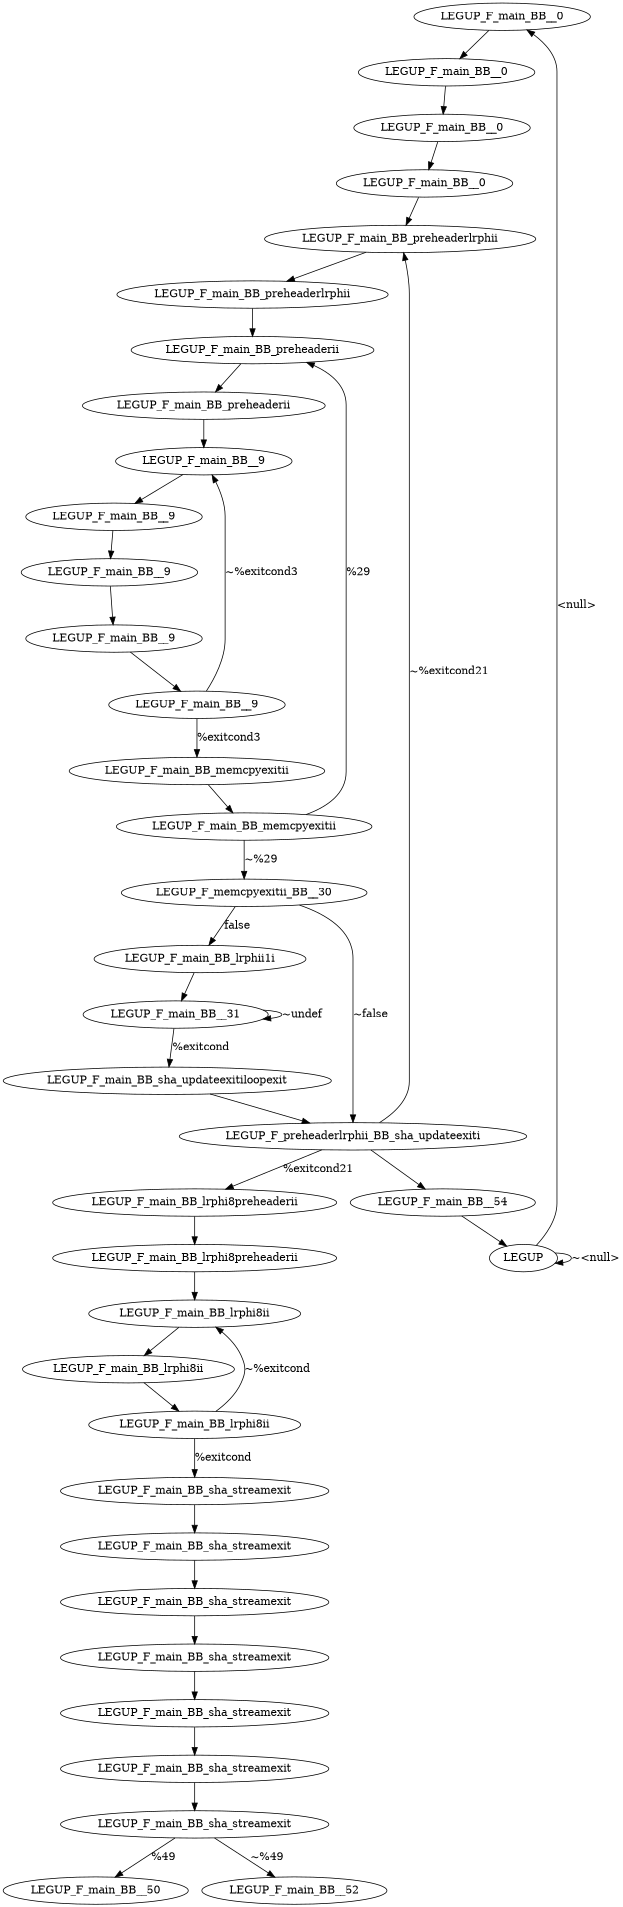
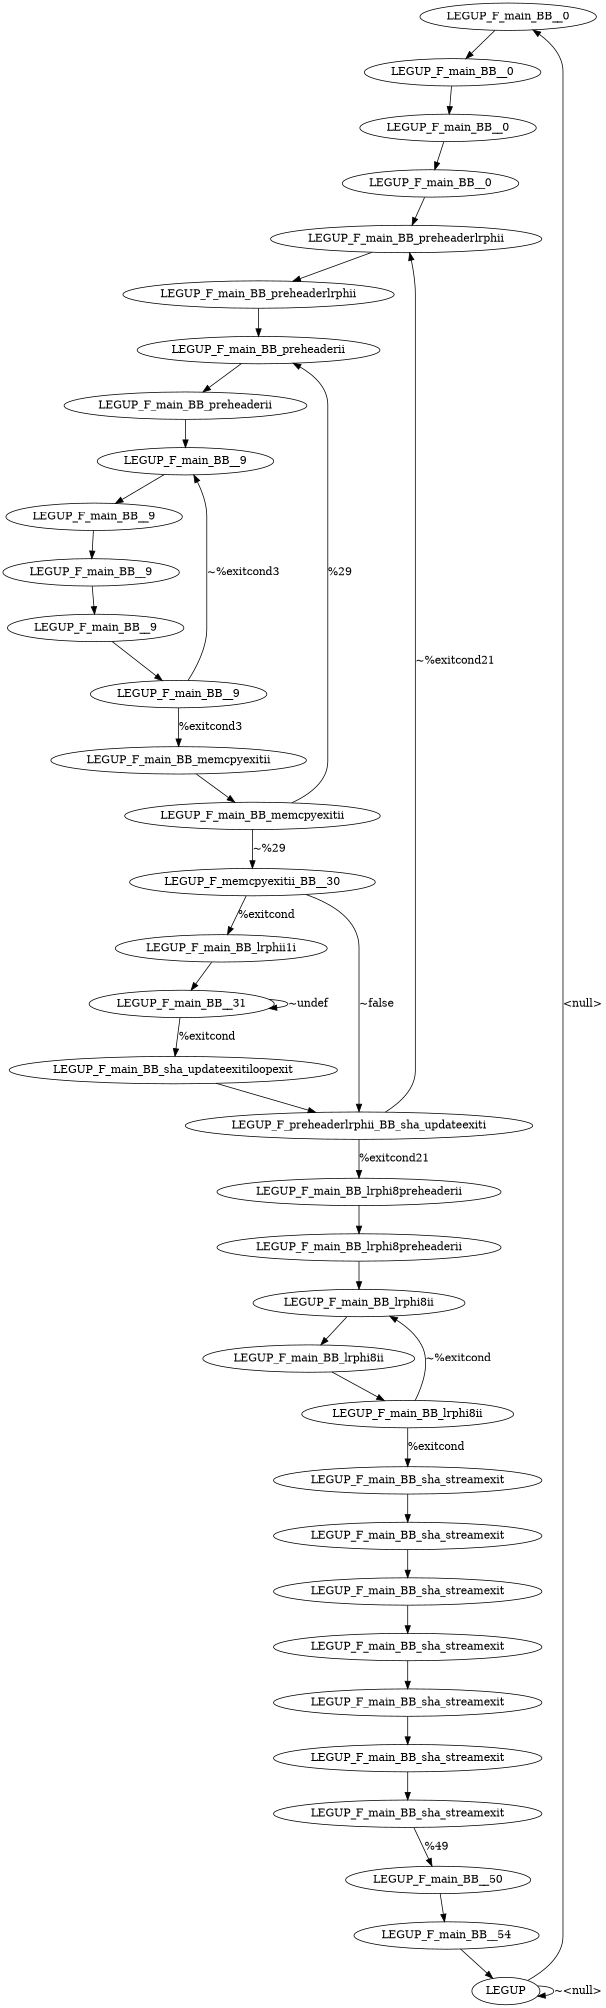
edge "LEGUP_F_memcpyexitii_BB__30" -> "LEGUP_F_main_BB_lrphii1i": label "false" -> "%exitcond"
edge "LEGUP_F_preheaderlrphii_BB_sha_updateexiti" -> "LEGUP_F_main_BB__54": now "LEGUP_F_main_BB__50" -> "LEGUP_F_main_BB__54"
node "LEGUP_F_main_BB__52": removed
